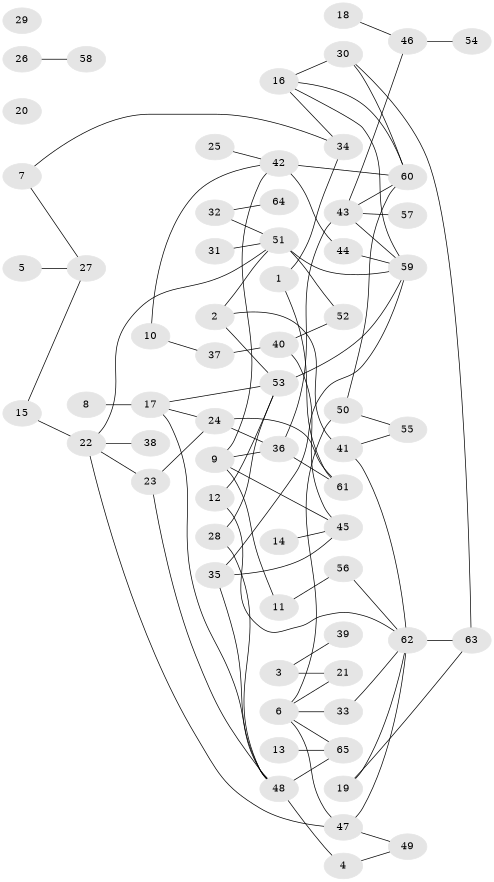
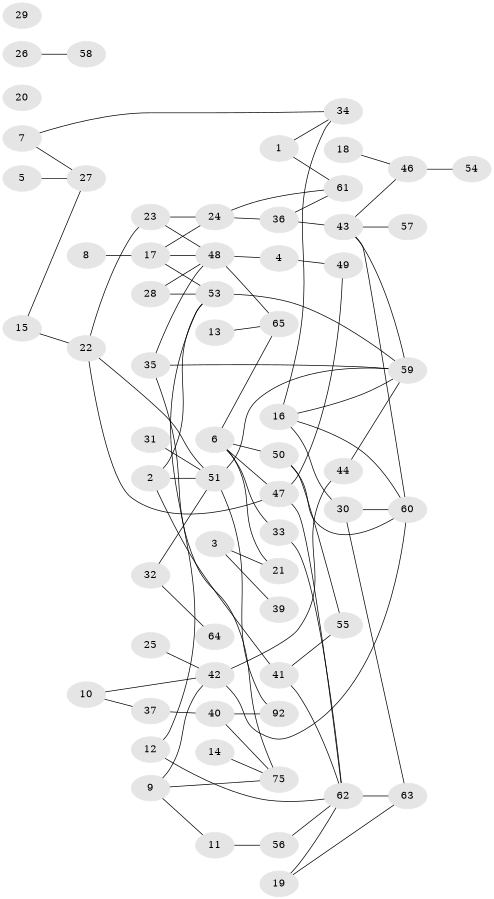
node "52": label "52" -> "92"
node "38": removed
edge "36" -- "9": removed
node "45": label "45" -> "75"
